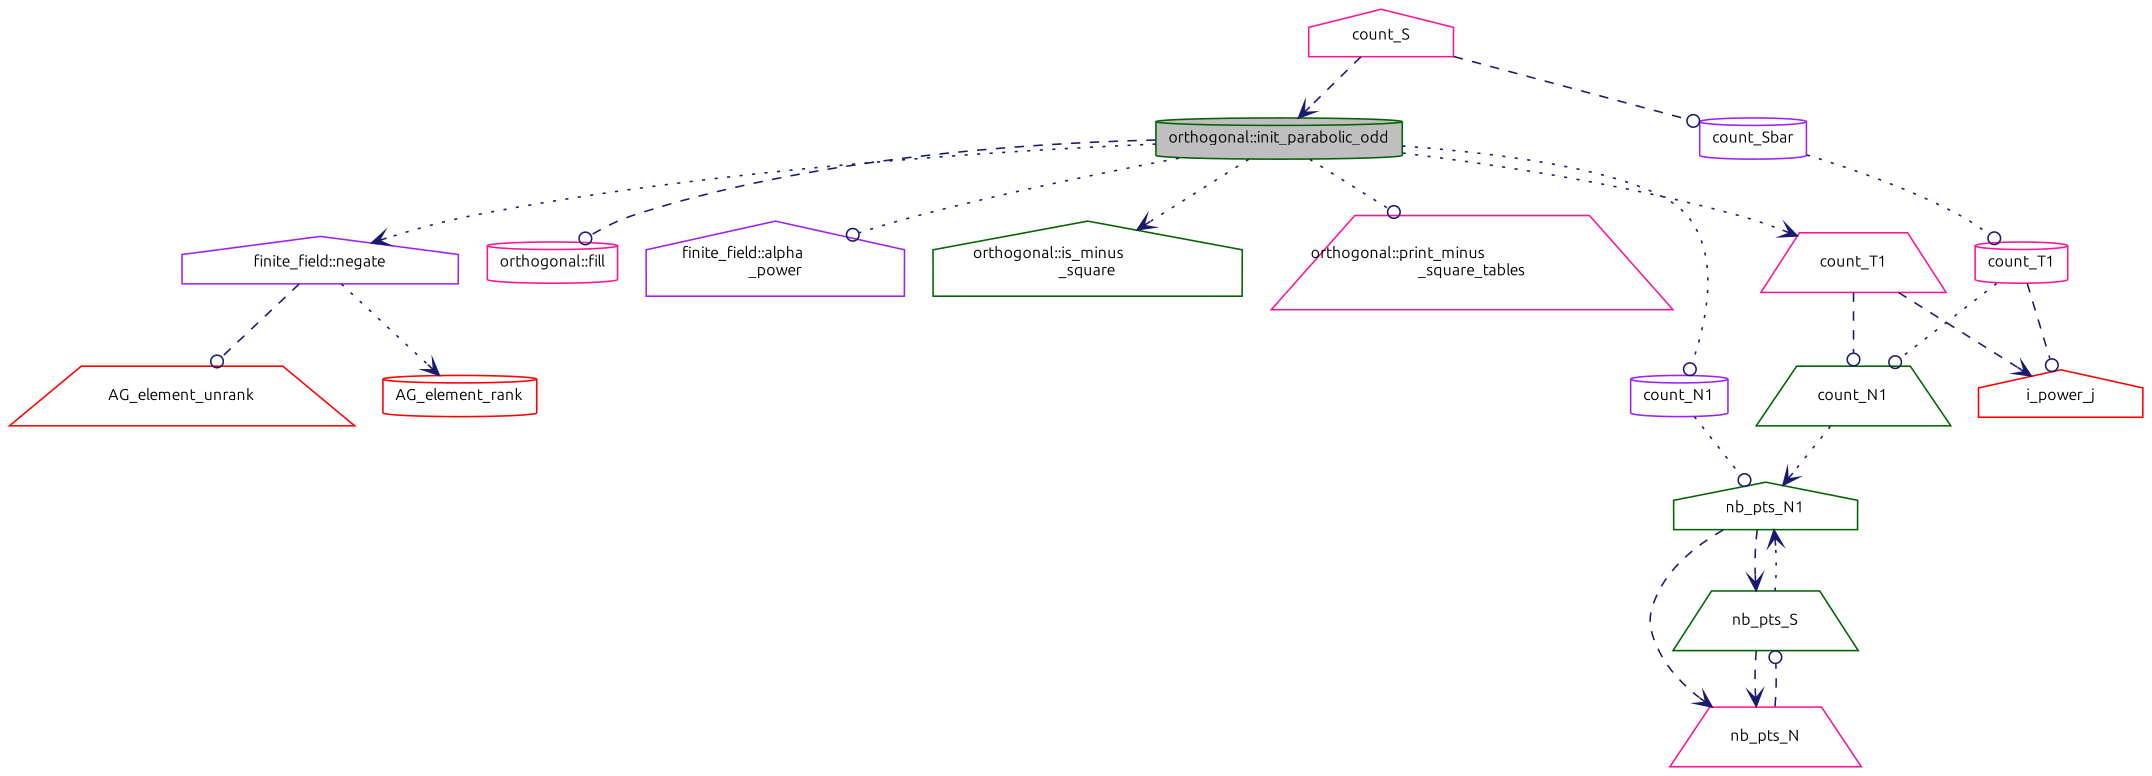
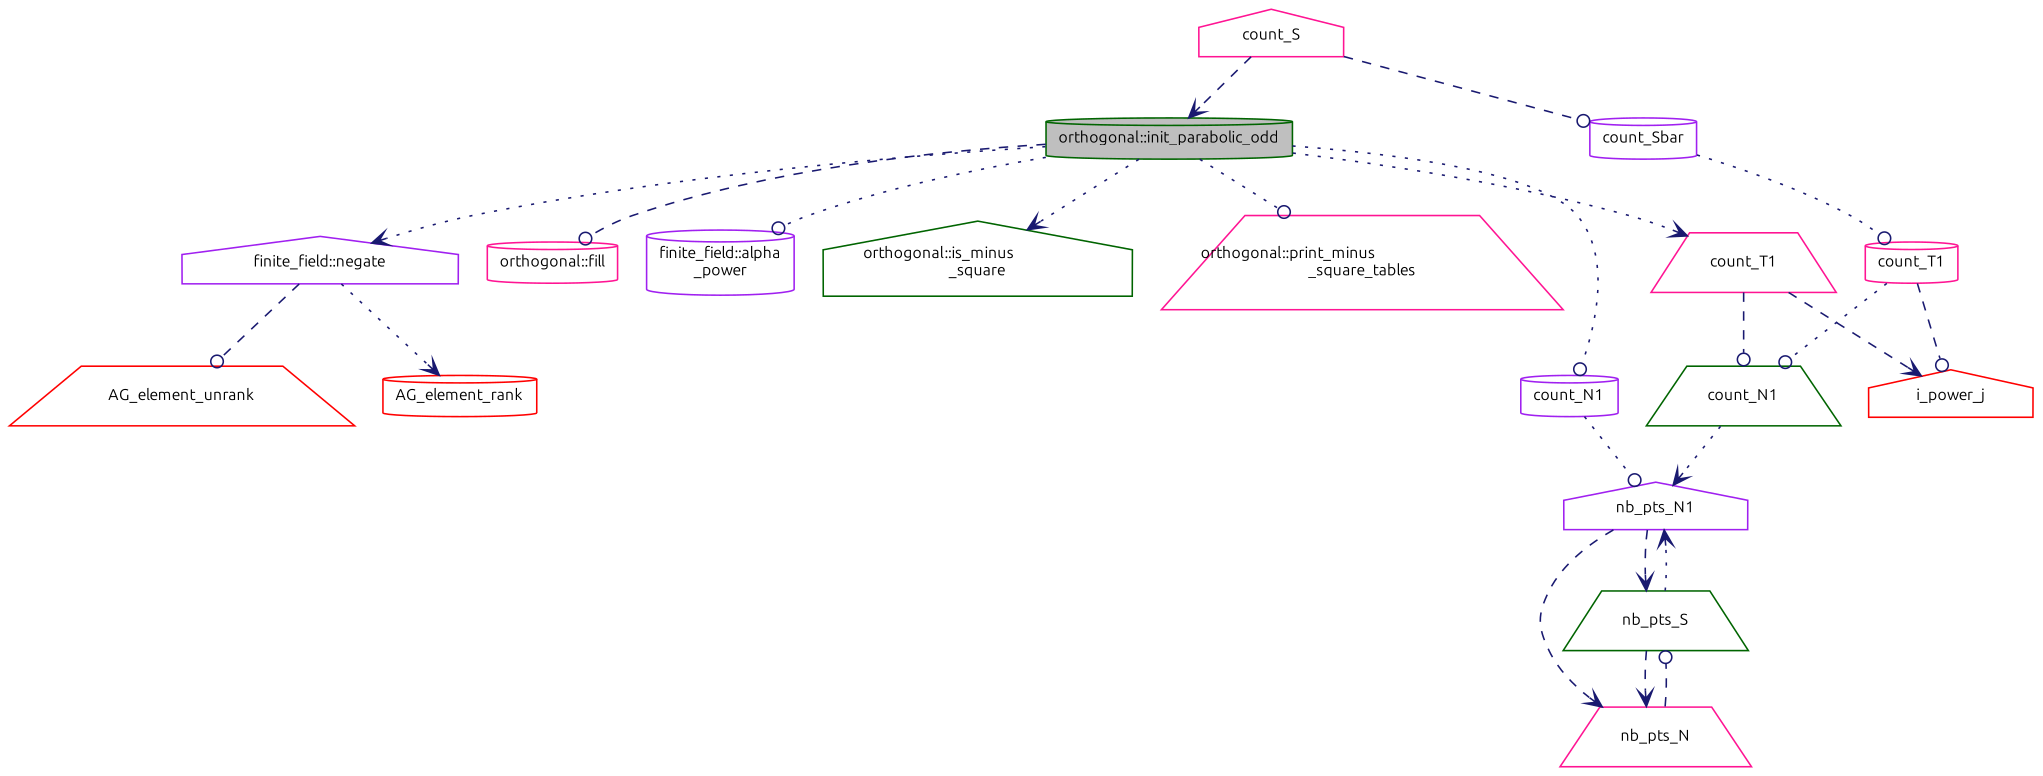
node "finite_field::alpha _power": shape house -> cylinder
node "nb_pts_N1": color darkgreen -> purple
